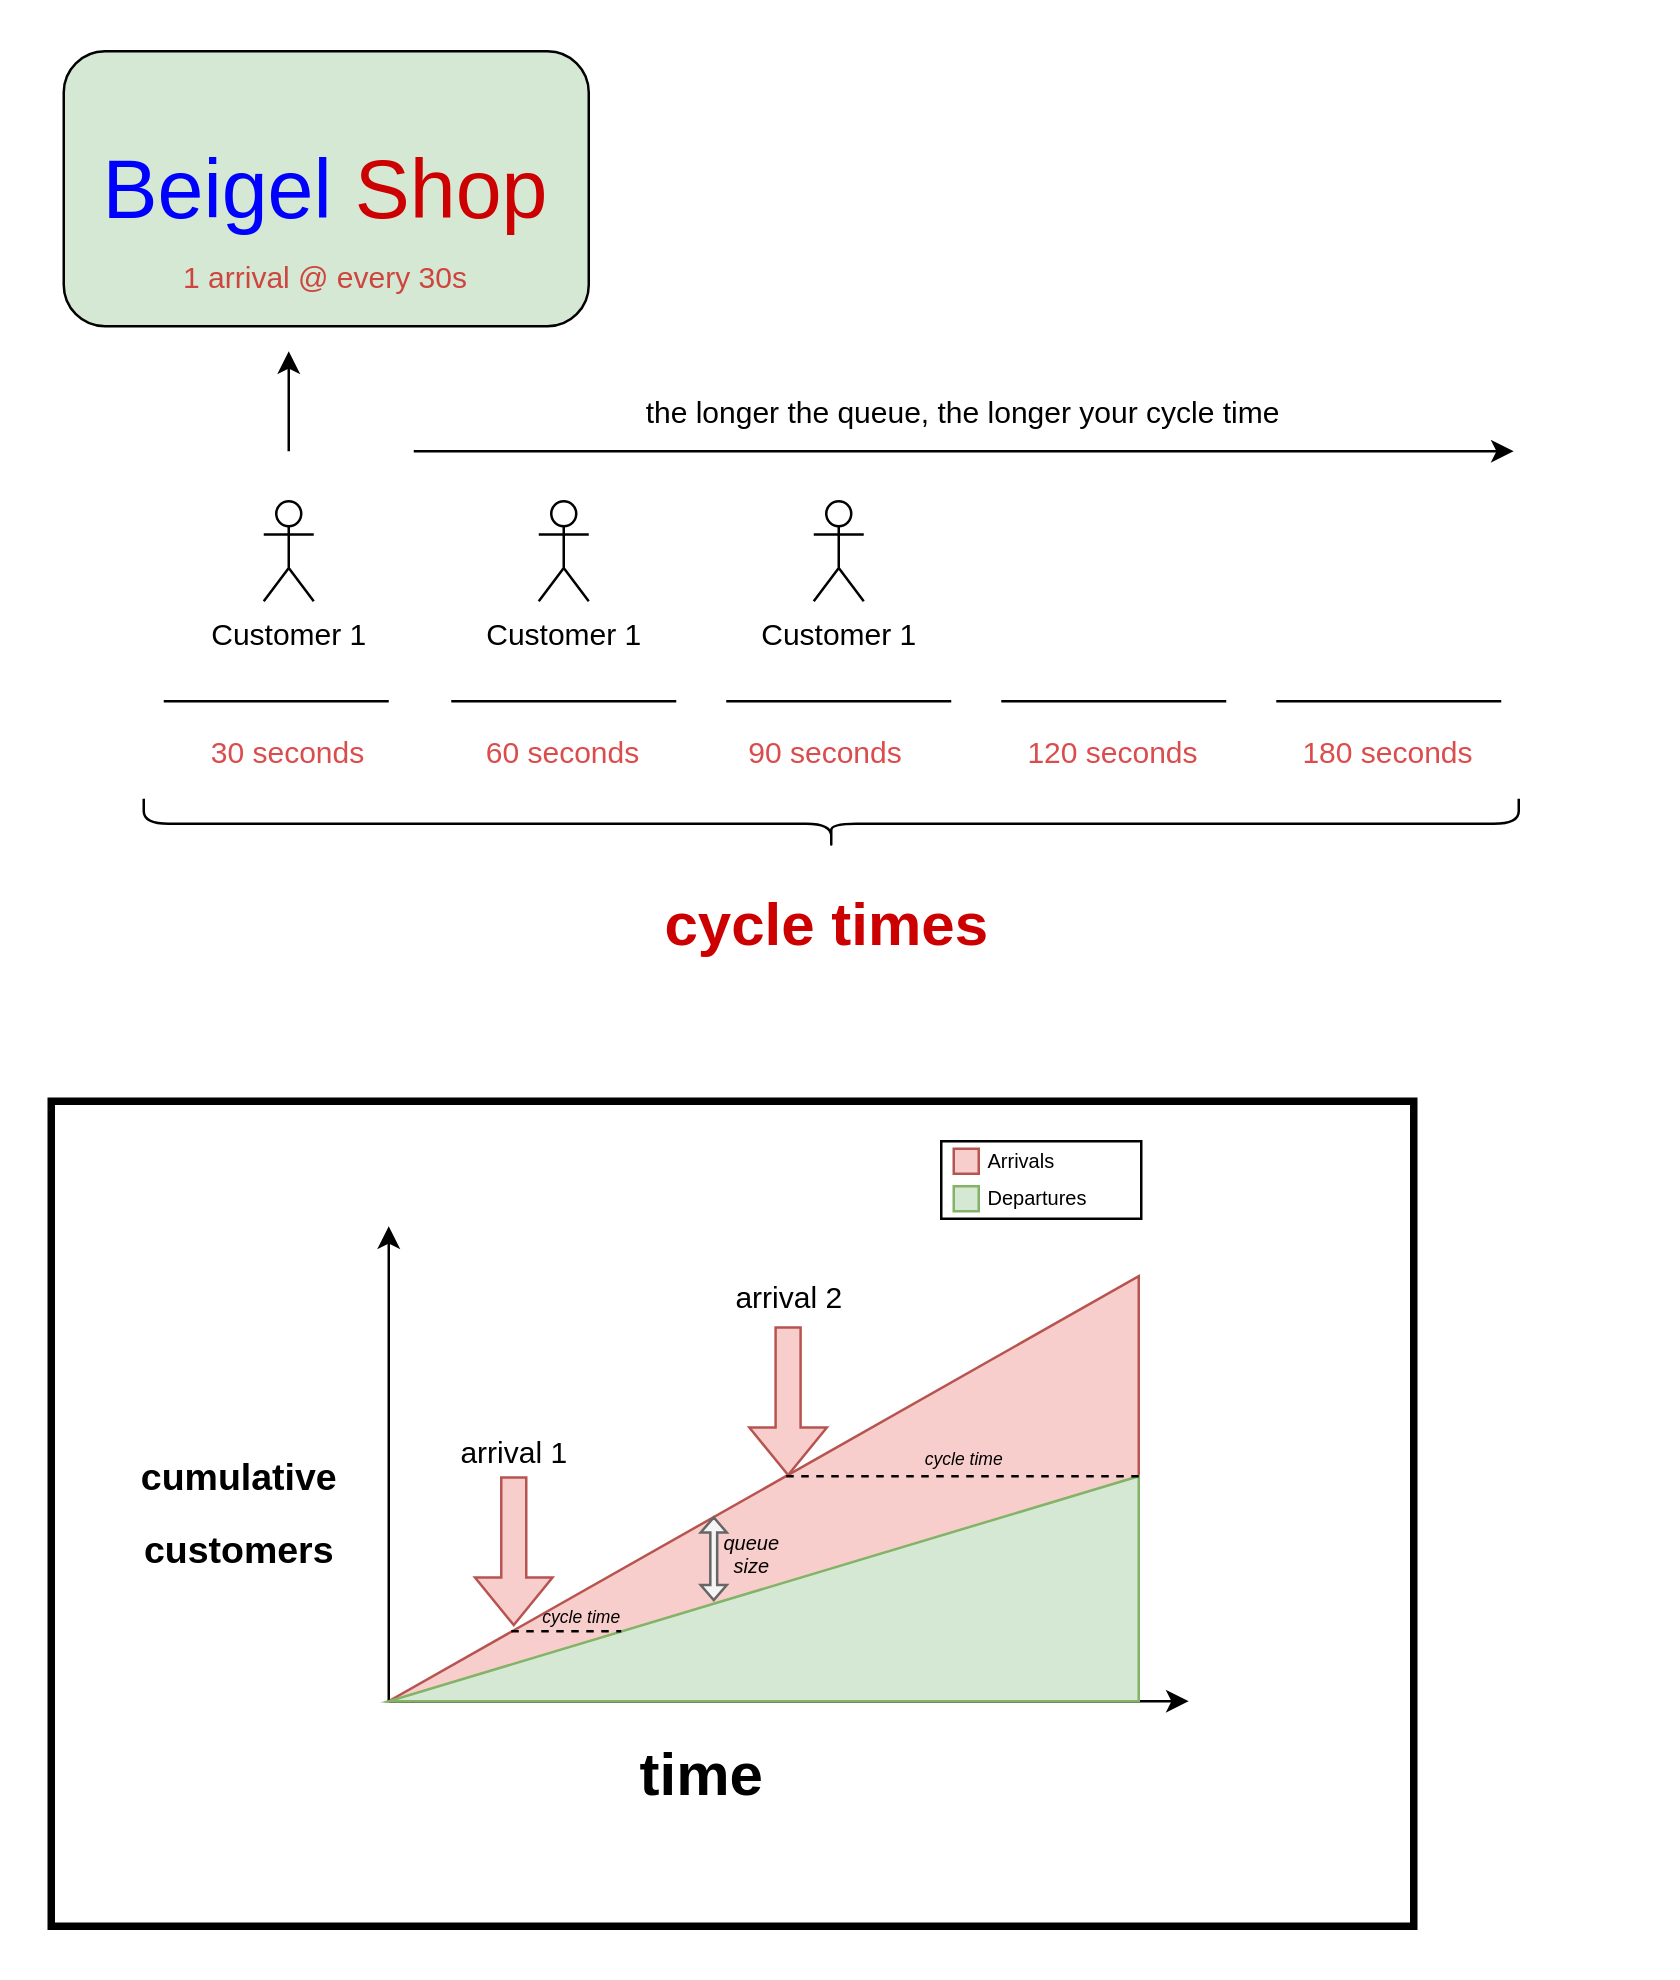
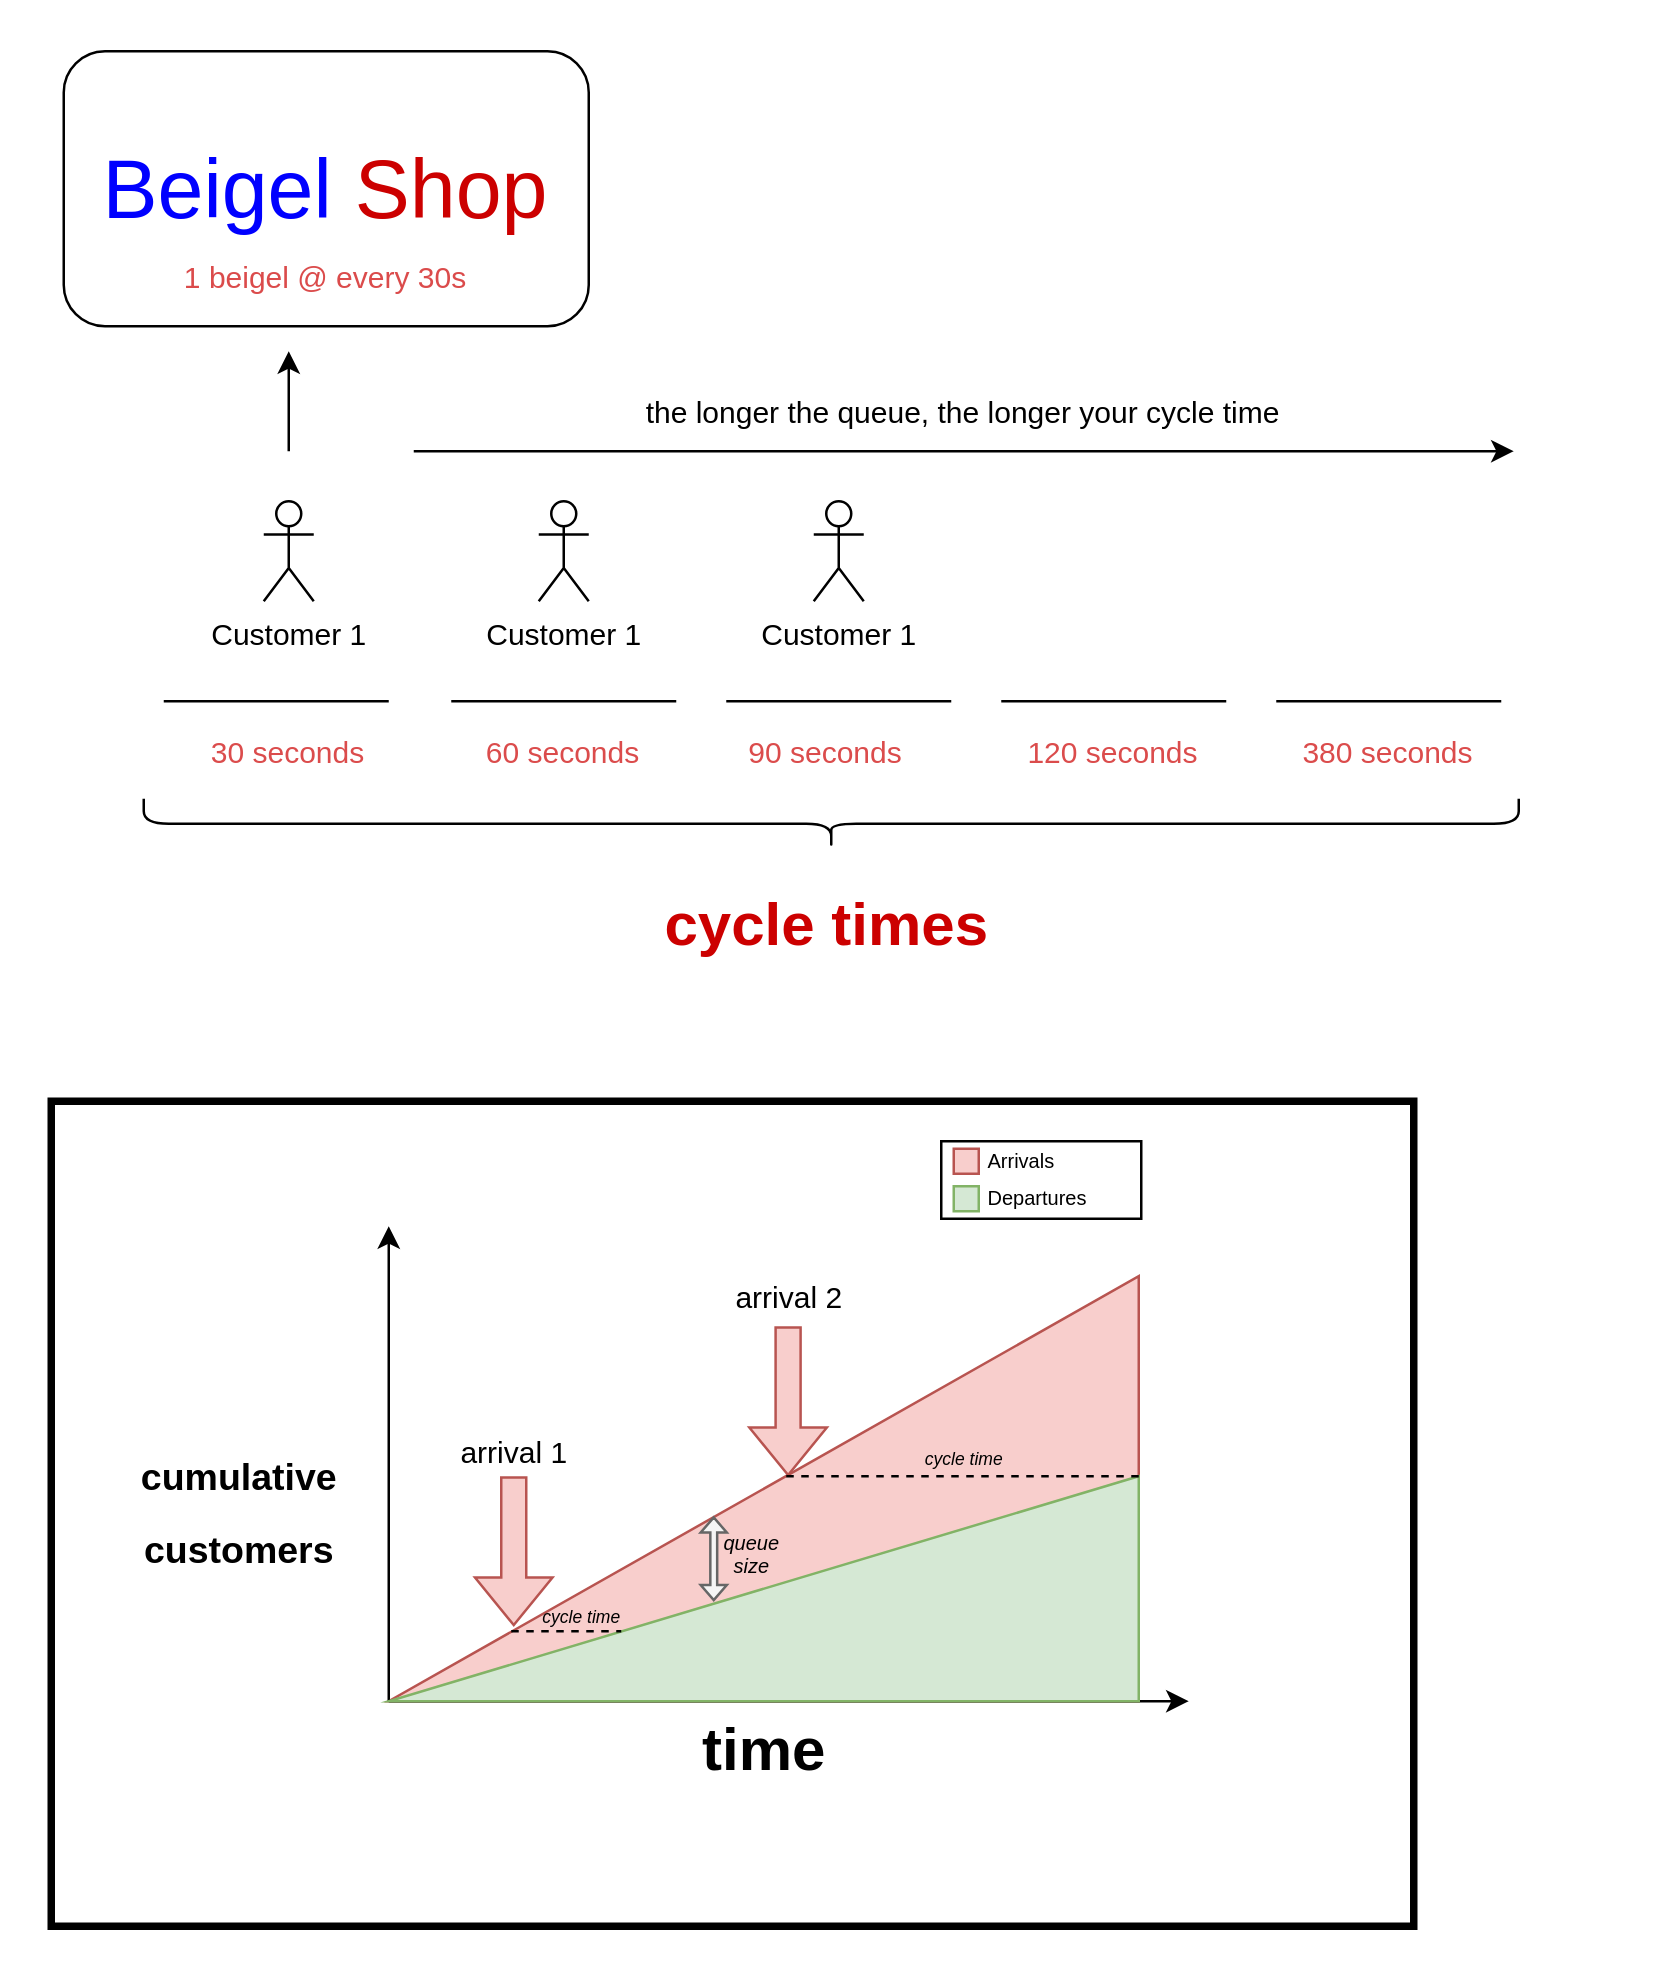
node "Beigel Shop": fillcolor #d5e8d4 -> #ffffff
node "1 arrival @ every 30s": label "1 arrival @ every 30s" -> "1 beigel @ every 30s"
node "180 seconds": label "180 seconds" -> "380 seconds"
node "time": moved (701, 1776) -> (764, 1751)
